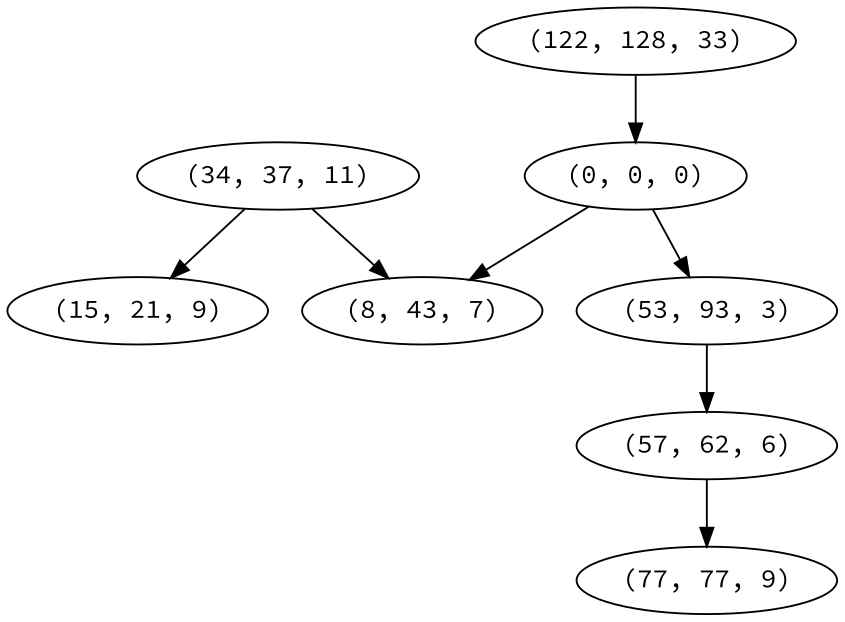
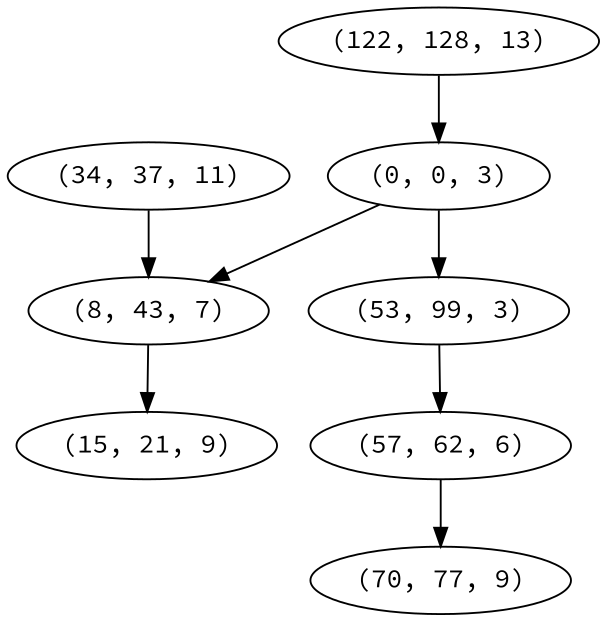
node "(122, 128, 33)": label "(122, 128, 33)" -> "(122, 128, 13)"
node "(0, 0, 0)": label "(0, 0, 0)" -> "(0, 0, 3)"
edge "(34, 37, 11)" -> "(15, 21, 9)": now "(8, 43, 7)" -> "(15, 21, 9)"
node "(53, 93, 3)": label "(53, 93, 3)" -> "(53, 99, 3)"
node "(77, 77, 9)": label "(77, 77, 9)" -> "(70, 77, 9)"
